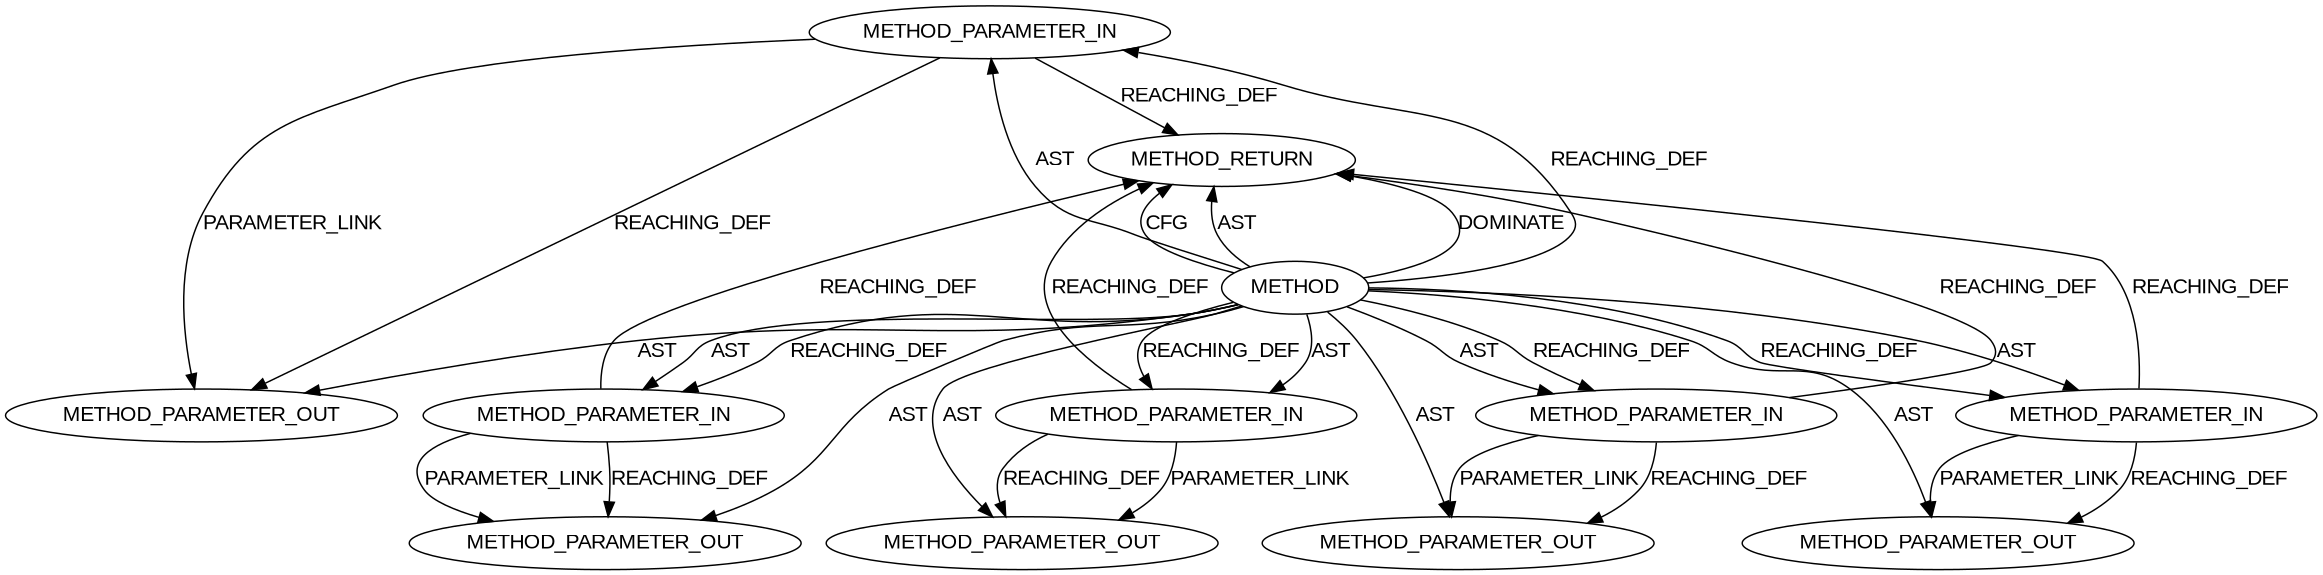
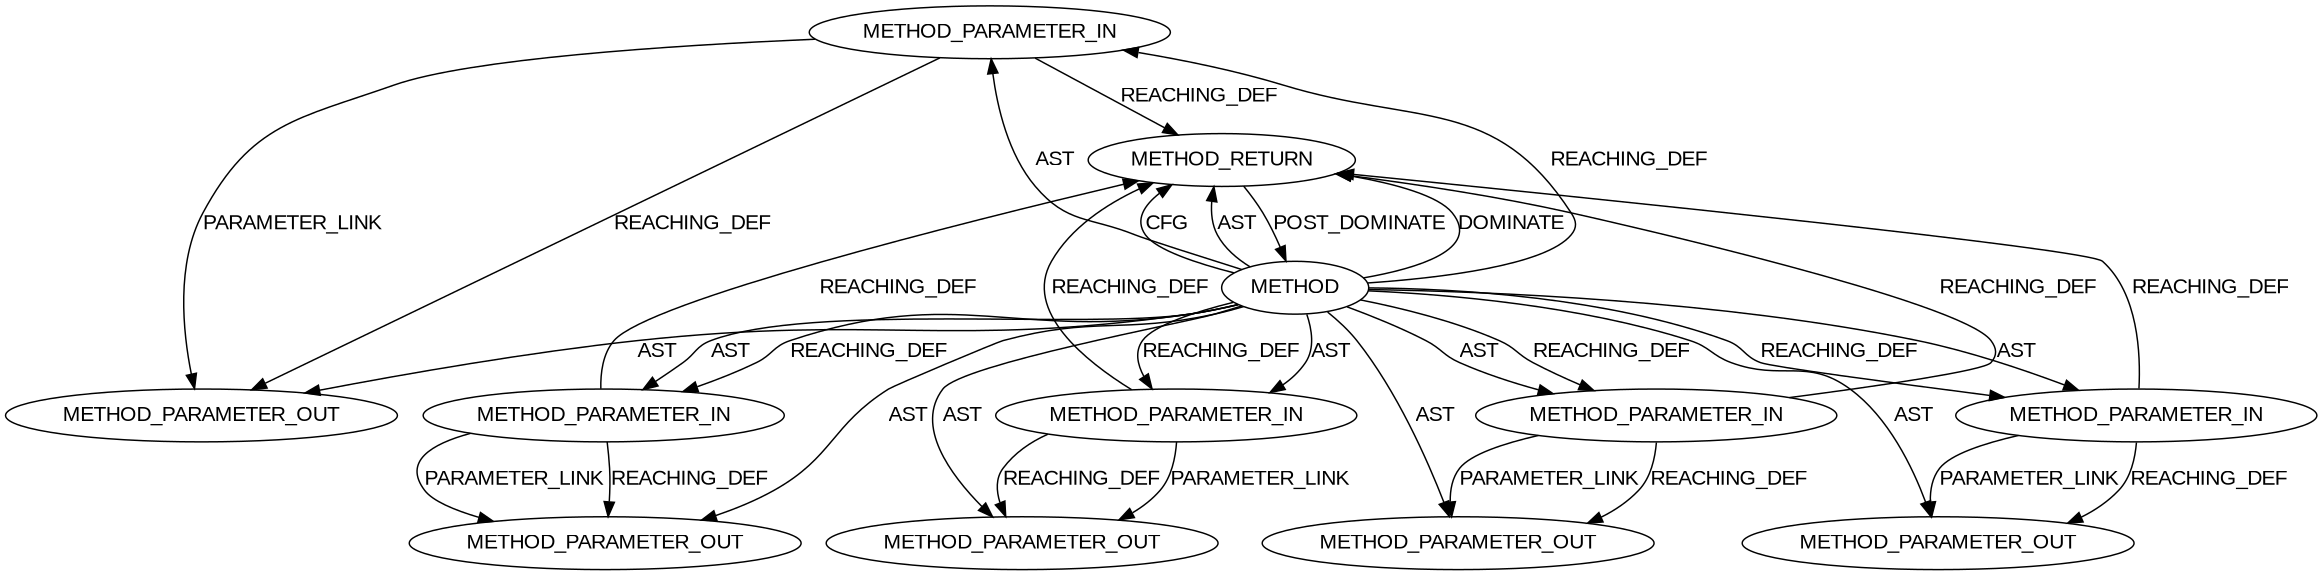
edge "METHOD_RETURN" -> "METHOD": added, label "POST_DOMINATE"
